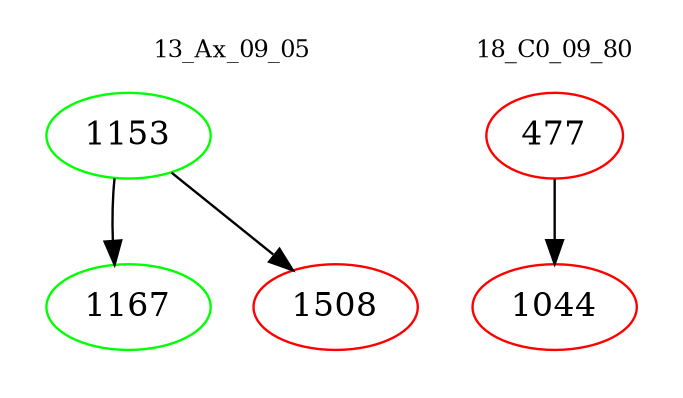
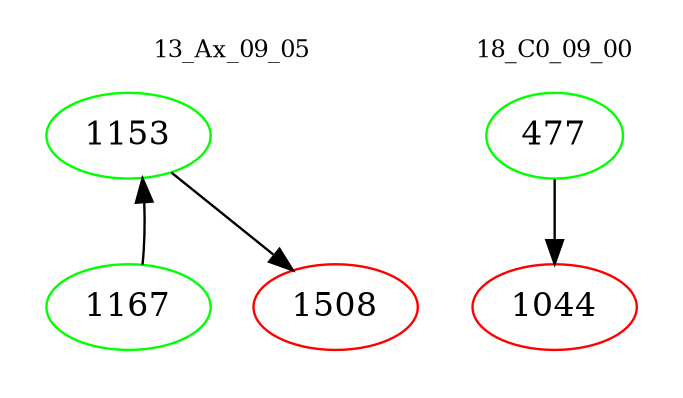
cluster "18_C0_09_80": label "18_C0_09_80" -> "18_C0_09_00"
node "477": color red -> green
edge "1153" -> "1167": reversed
